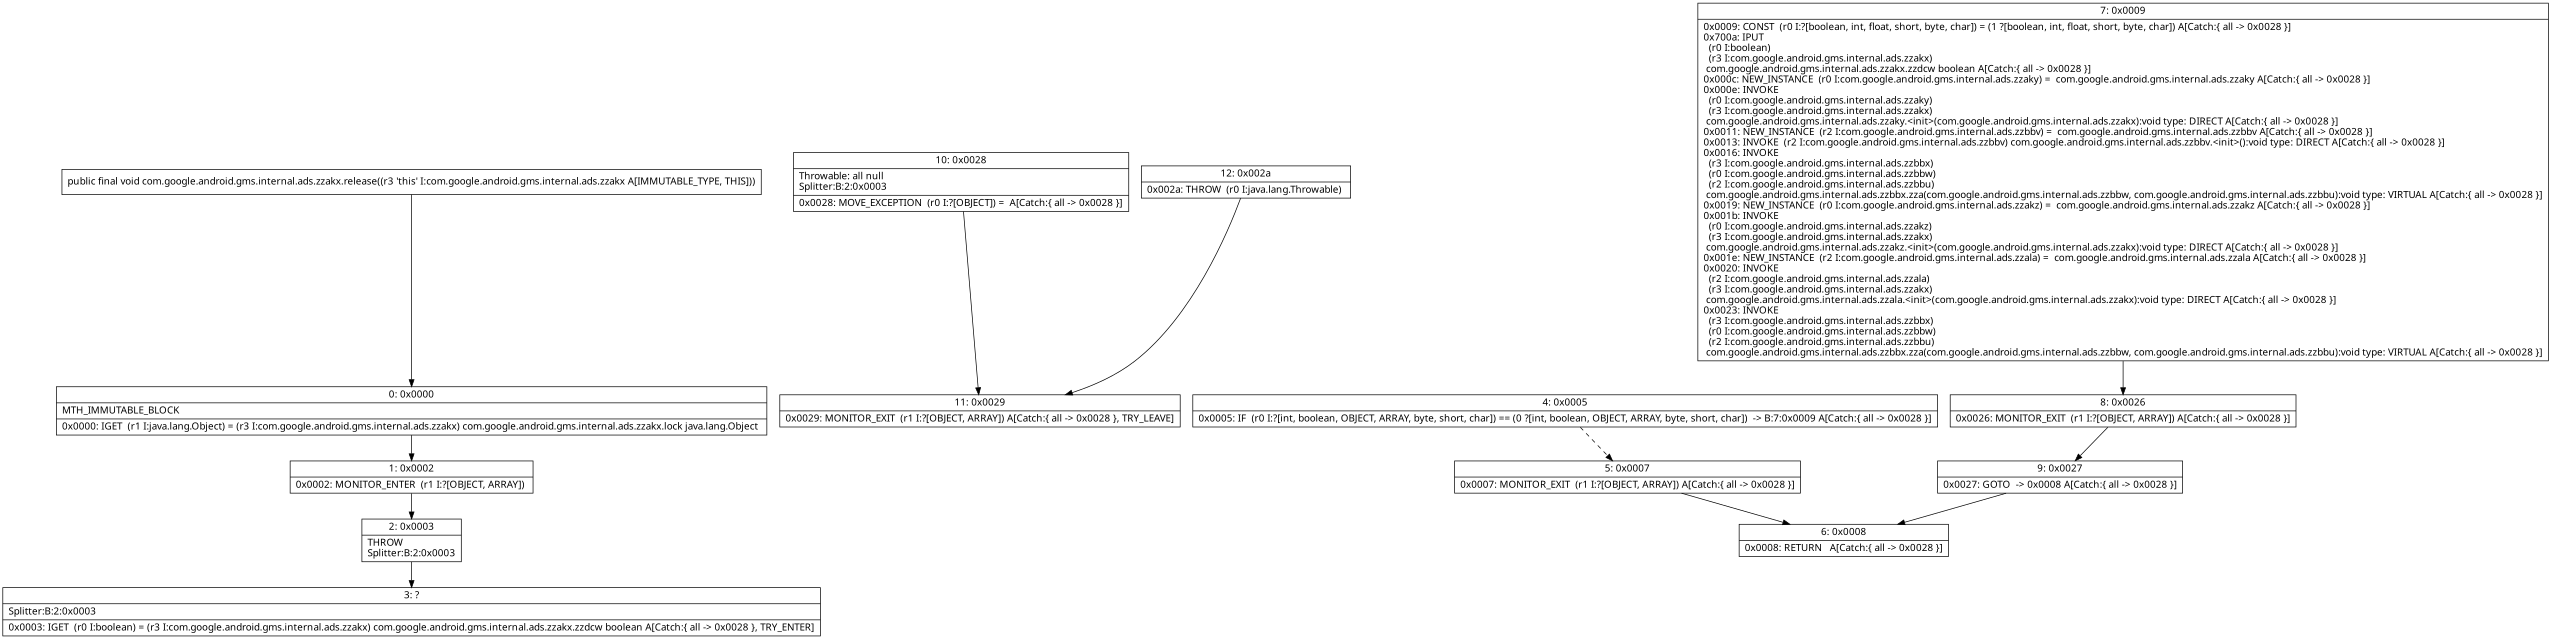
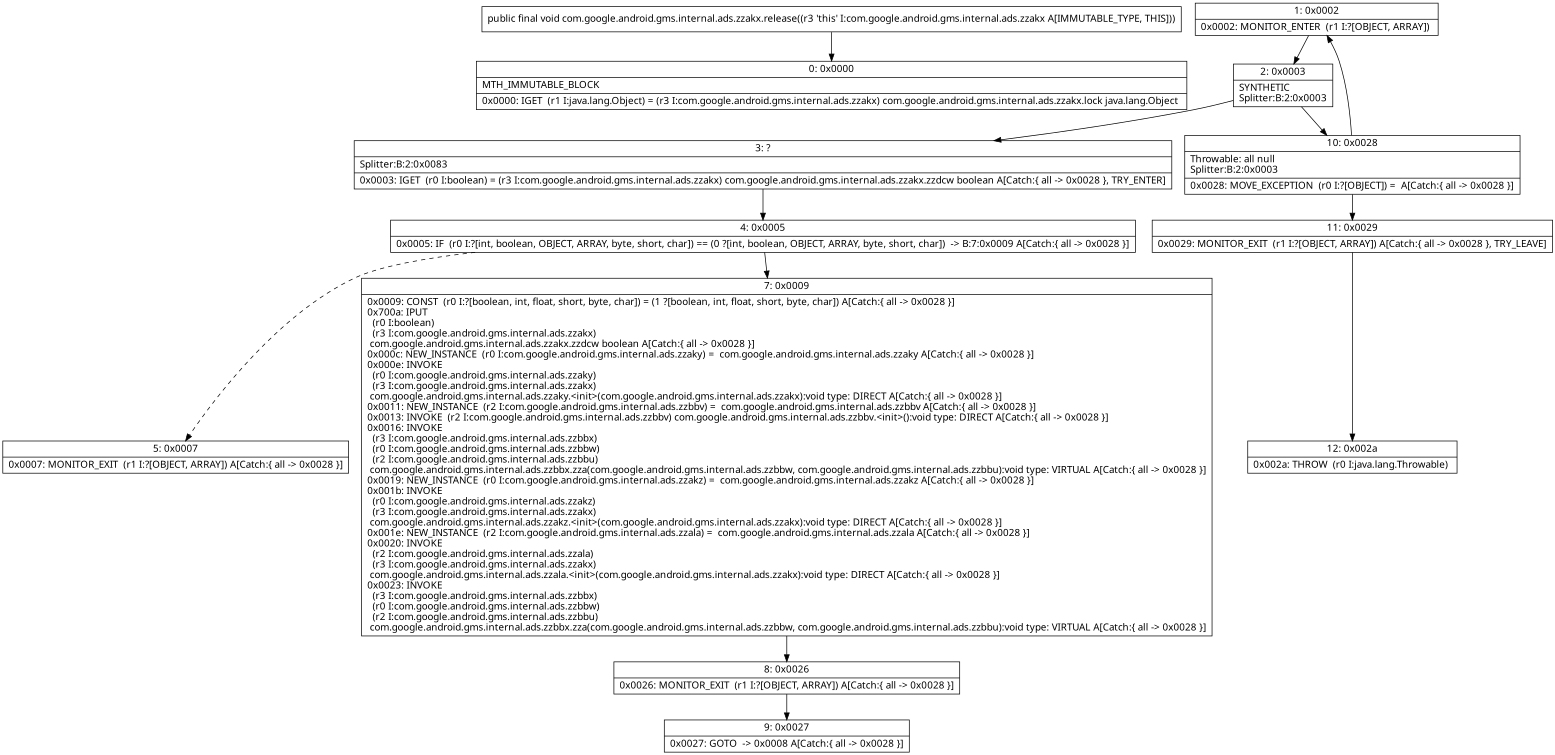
edge "2: 0x0003" -> "10: 0x0028": added
edge "3: ?" -> "4: 0x0005": added
edge "4: 0x0005" -> "7: 0x0009": added
edge "12: 0x002a" -> "11: 0x0029": reversed
edge "0: 0x0000" -> "1: 0x0002": now "10: 0x0028" -> "1: 0x0002"
node "6: 0x0008": removed
node "2: 0x0003": text "THROW" -> "SYNTHETIC"
node "3: ?": text "Splitter:B:2:0x0003" -> "Splitter:B:2:0x0083"
